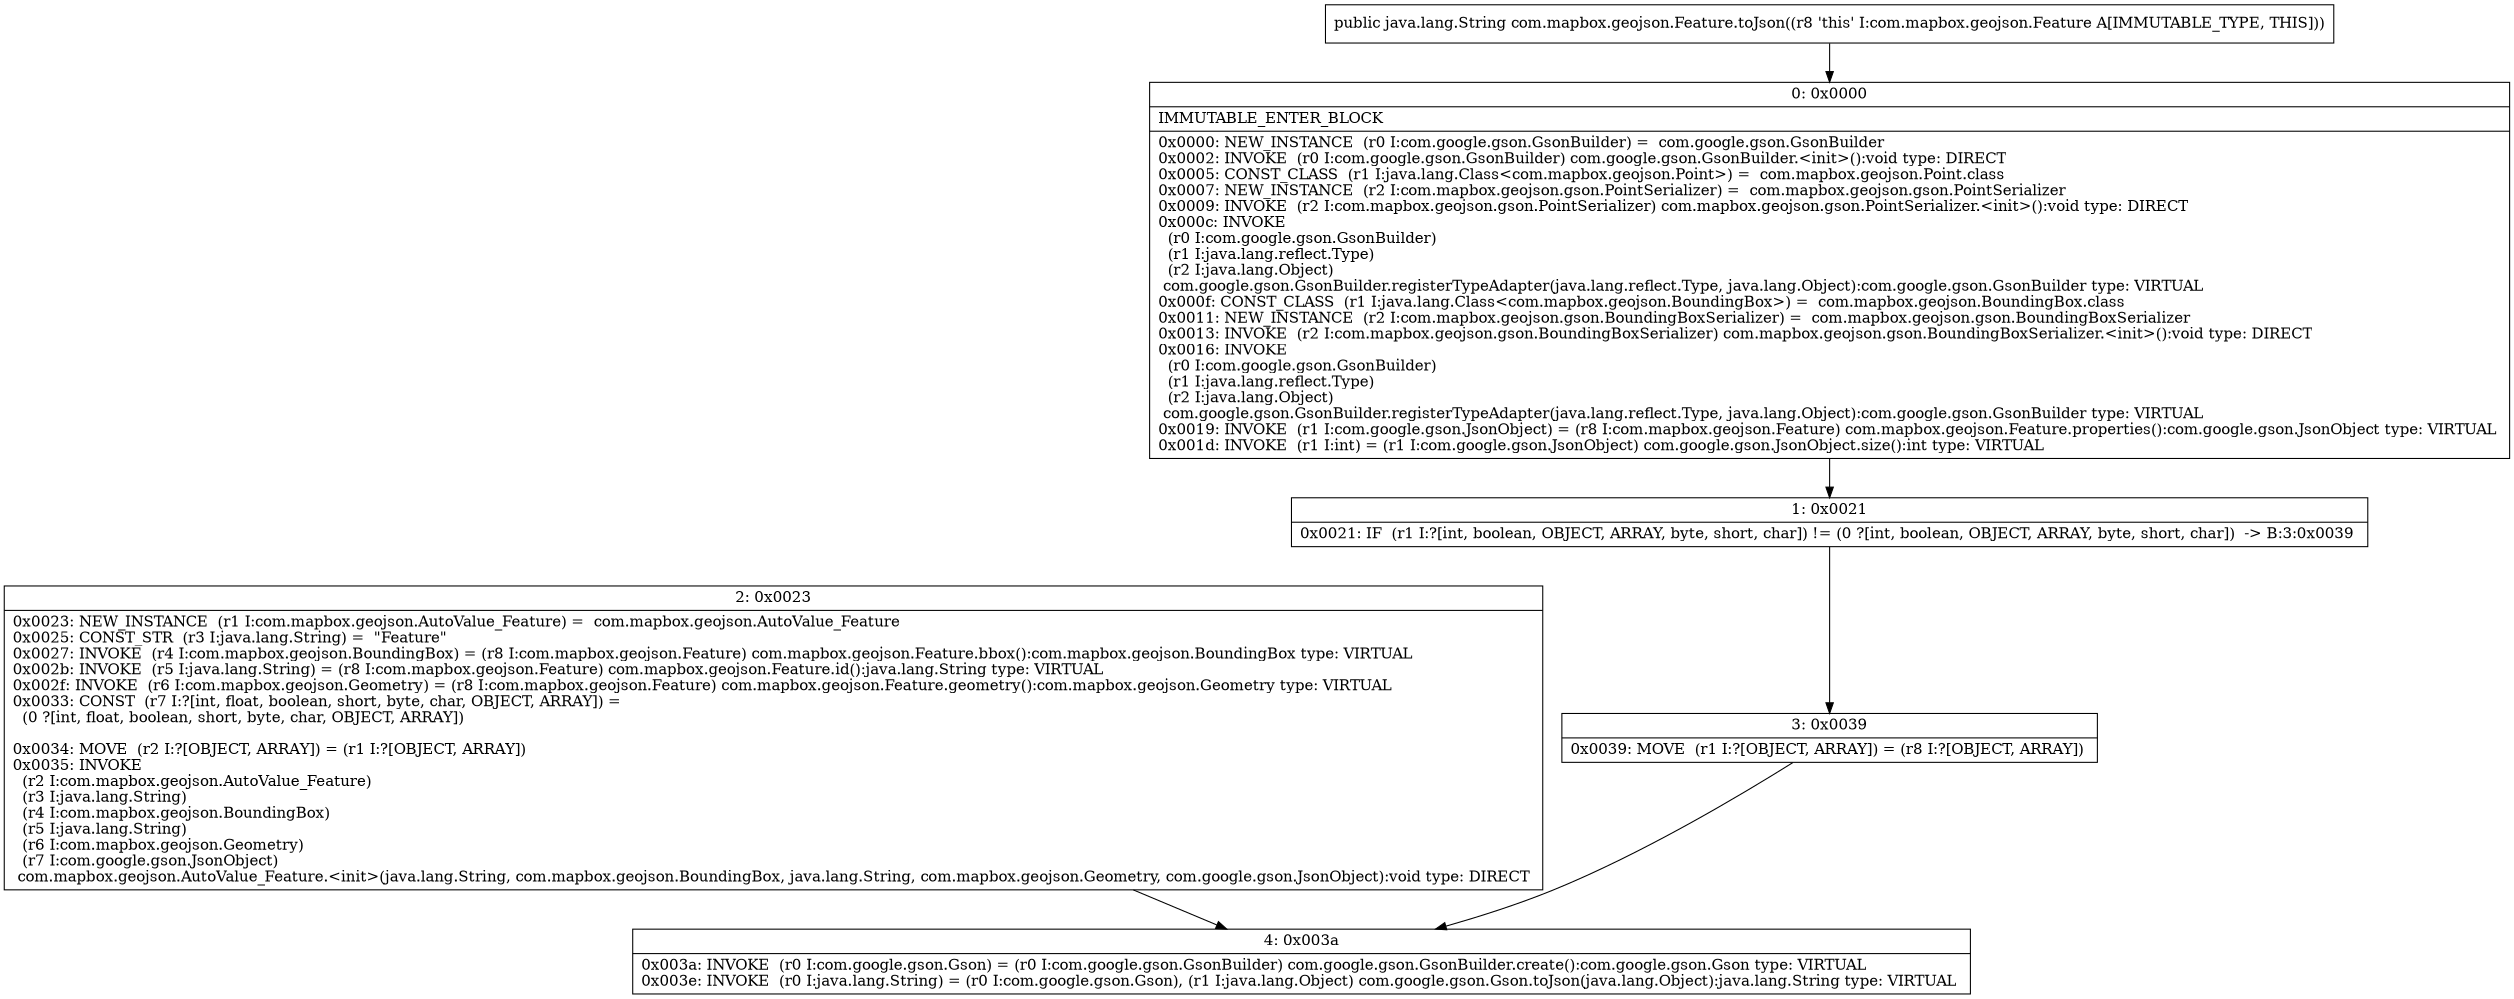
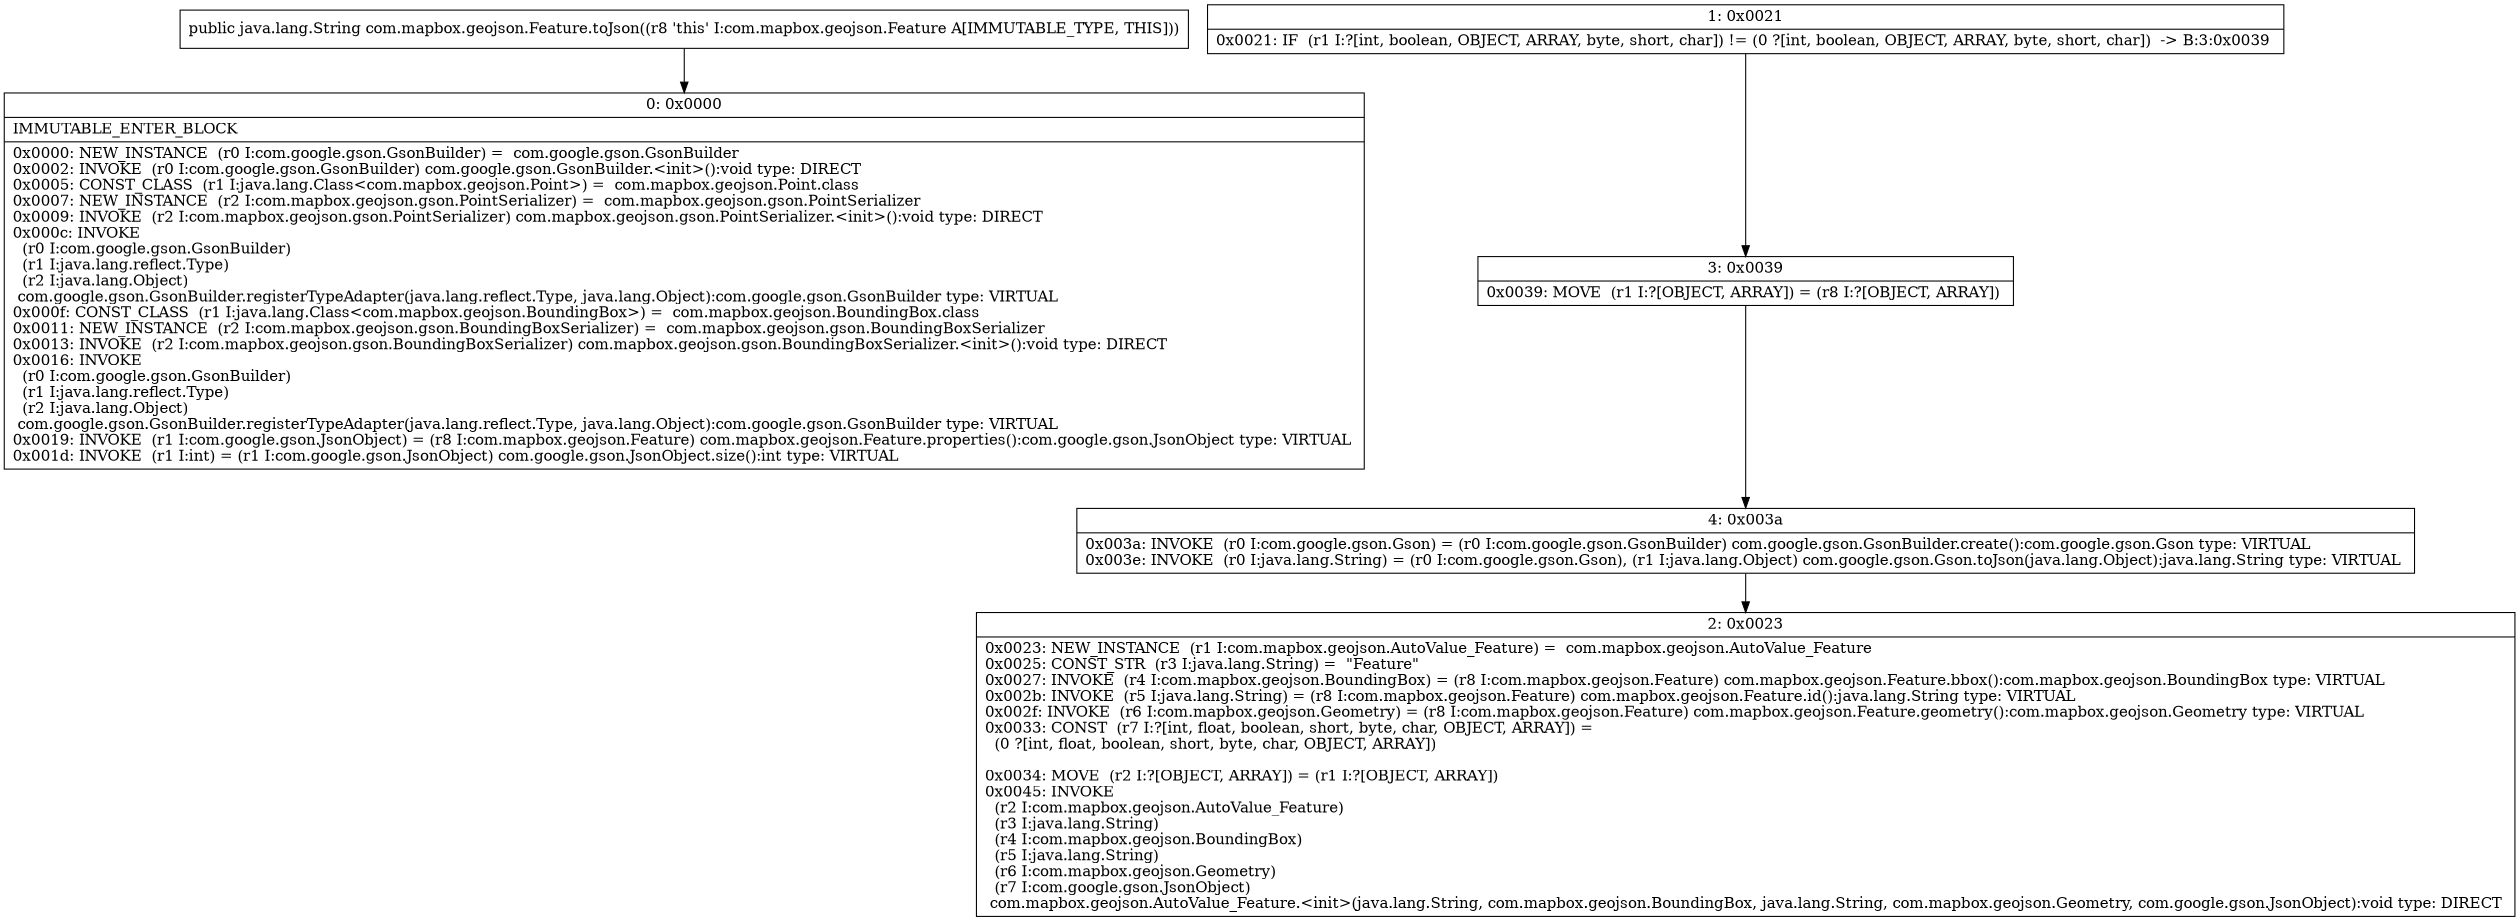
edge "0: 0x0000" -> "1: 0x0021": removed
node "2: 0x0023": text "0x0035: INVOKE" -> "0x0045: INVOKE"
edge "2: 0x0023" -> "4: 0x003a": reversed
